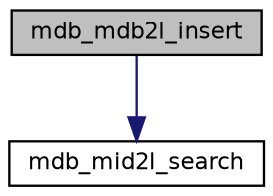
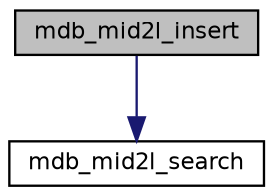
node "mdb_mdb2l_insert": label "mdb_mdb2l_insert" -> "mdb_mid2l_insert"
